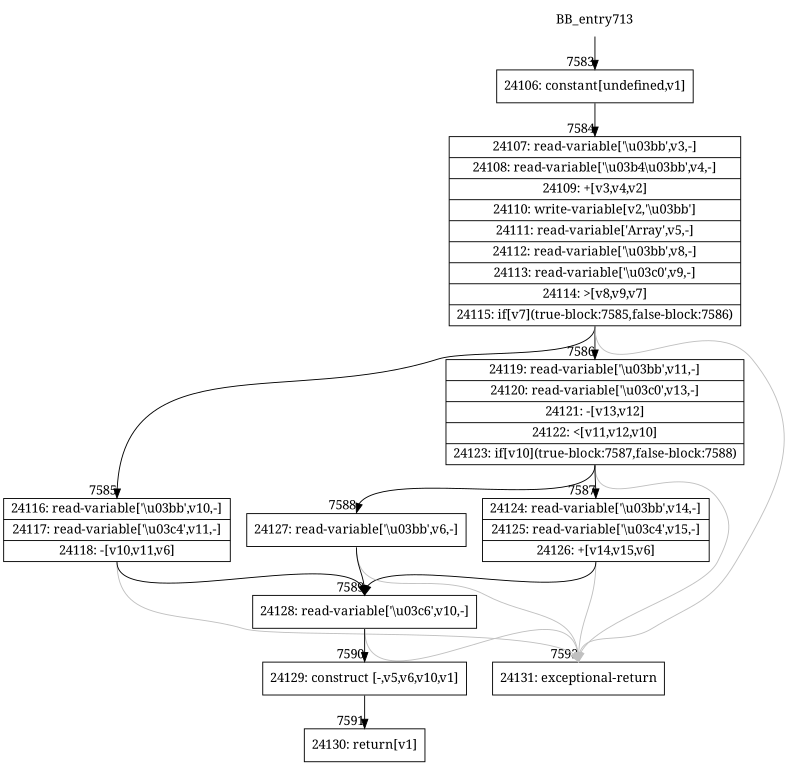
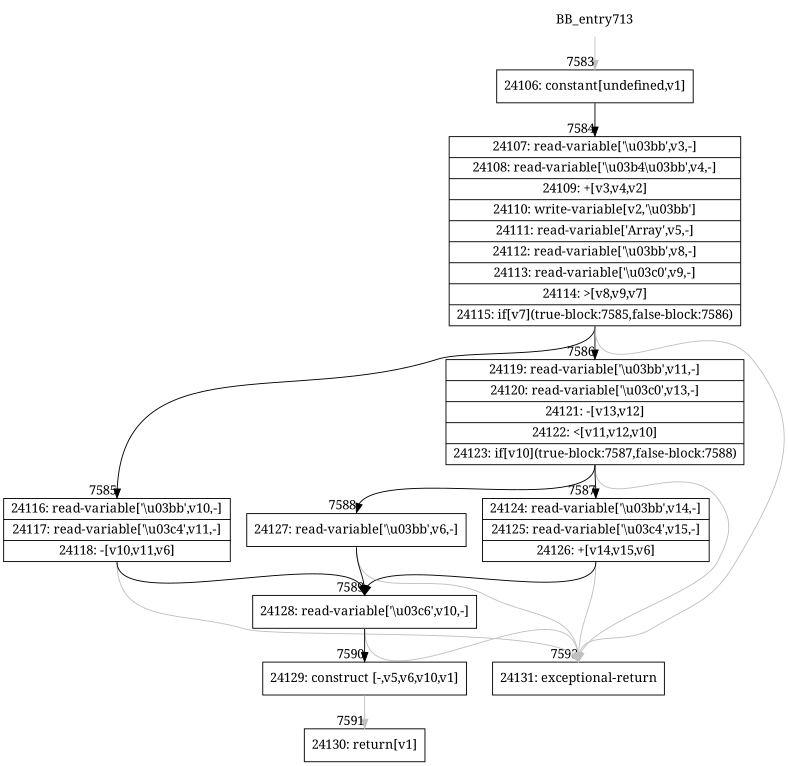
edge "BB_entry713" -> "24106: constant[undefined,v1]": color black -> gray
edge "24129: construct [-,v5,v6,v10,v1]" -> "24130: return[v1]": color black -> gray
